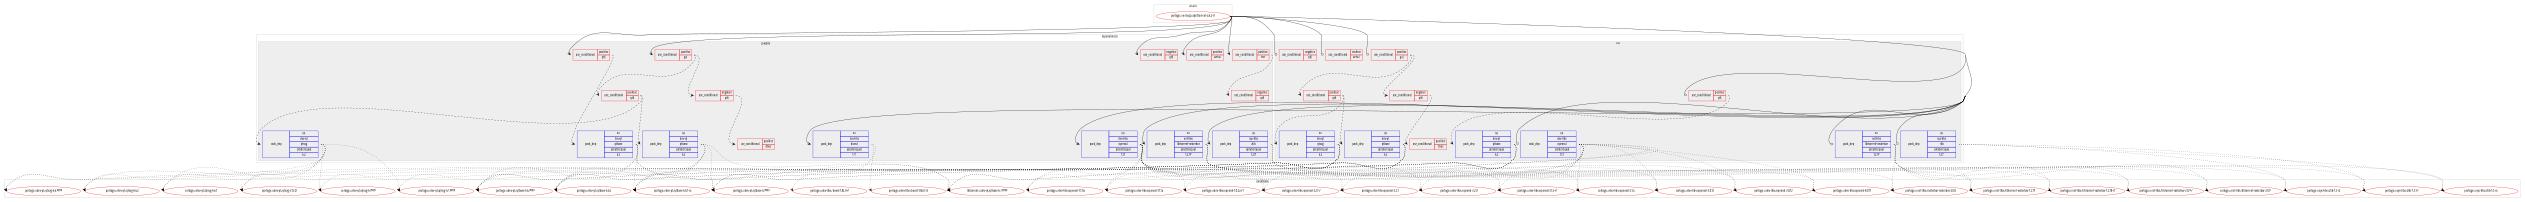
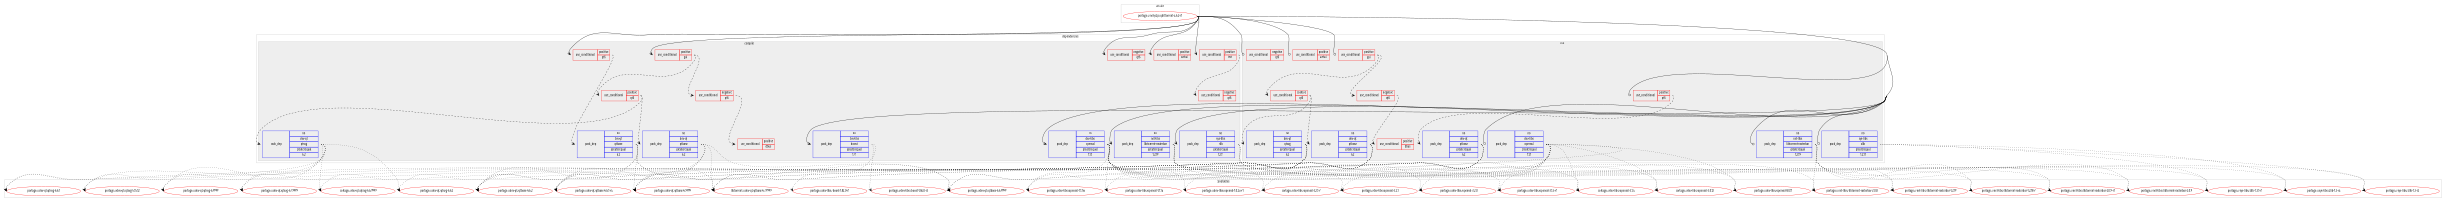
node "portage://dev-libs/openssl-3.0.13": removed
node "portage://net-libs/rasterbar-rasterbar-2.0.8": label "portage://net-libs/rasterbar-rasterbar-2.0.8" -> "portage://net-libs/libtorrent-rasterbar-2.0.8"
